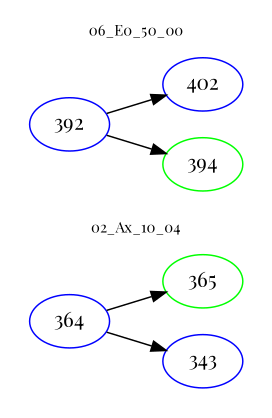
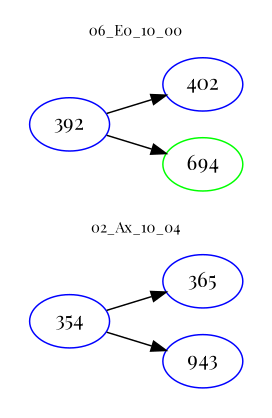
cluster "06_E0_50_00": label "06_E0_50_00" -> "06_E0_10_00"
node "394": label "394" -> "694"
node "365": color green -> blue
node "364": label "364" -> "354"
node "343": label "343" -> "943"
